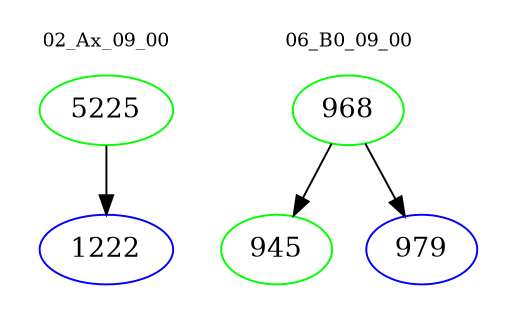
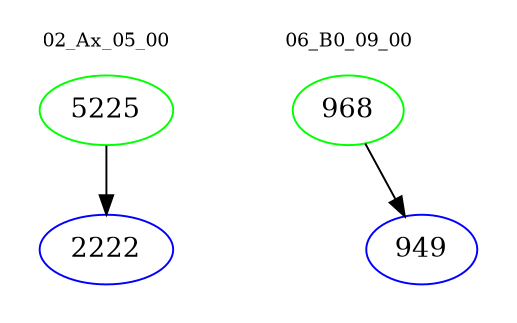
cluster "02_Ax_09_00": label "02_Ax_09_00" -> "02_Ax_05_00"
node "1222": label "1222" -> "2222"
node "945": removed
node "979": label "979" -> "949"
